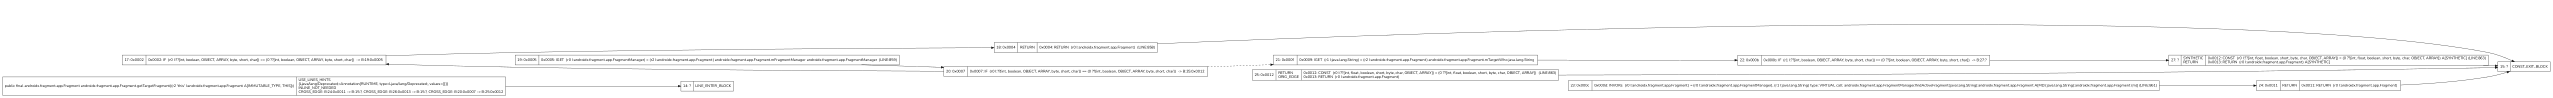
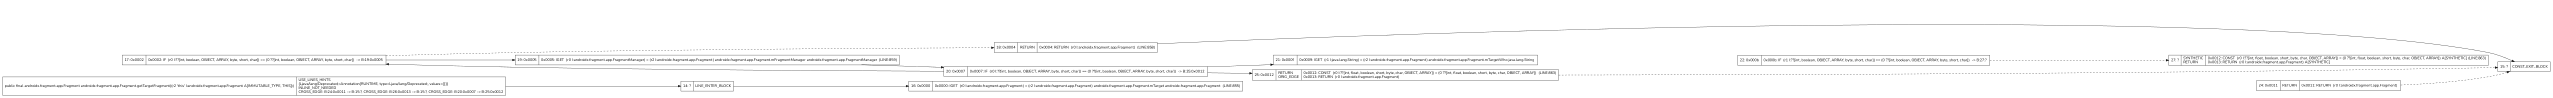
edge "17: 0x0002" -> "18: 0x0004": style solid -> dashed
edge "17: 0x0002" -> "19: 0x0005": added
edge "21: 0x0009" -> "22: 0x000b": removed
edge "22: 0x000b" -> "27: ?": style solid -> dashed
edge "20: 0x0007" -> "21: 0x0009": style dashed -> solid
edge "27: ?" -> "15: ?": removed
edge "20: 0x0007" -> "25: 0x0012": added
edge "25: 0x0012" -> "15: ?": style solid -> dashed
edge "24: 0x0011" -> "15: ?": style solid -> dashed
node "16: 0x0000": added
node "23: 0x000d": removed
